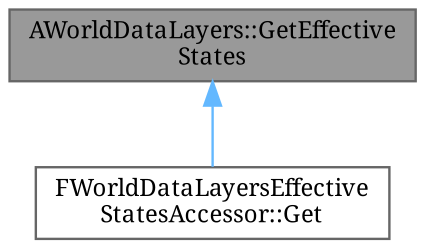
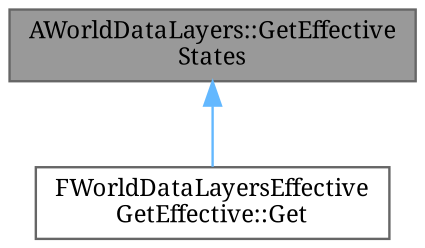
node "FWorldDataLayersEffective StatesAccessor::Get": label "FWorldDataLayersEffective StatesAccessor::Get" -> "FWorldDataLayersEffective GetEffective::Get"
